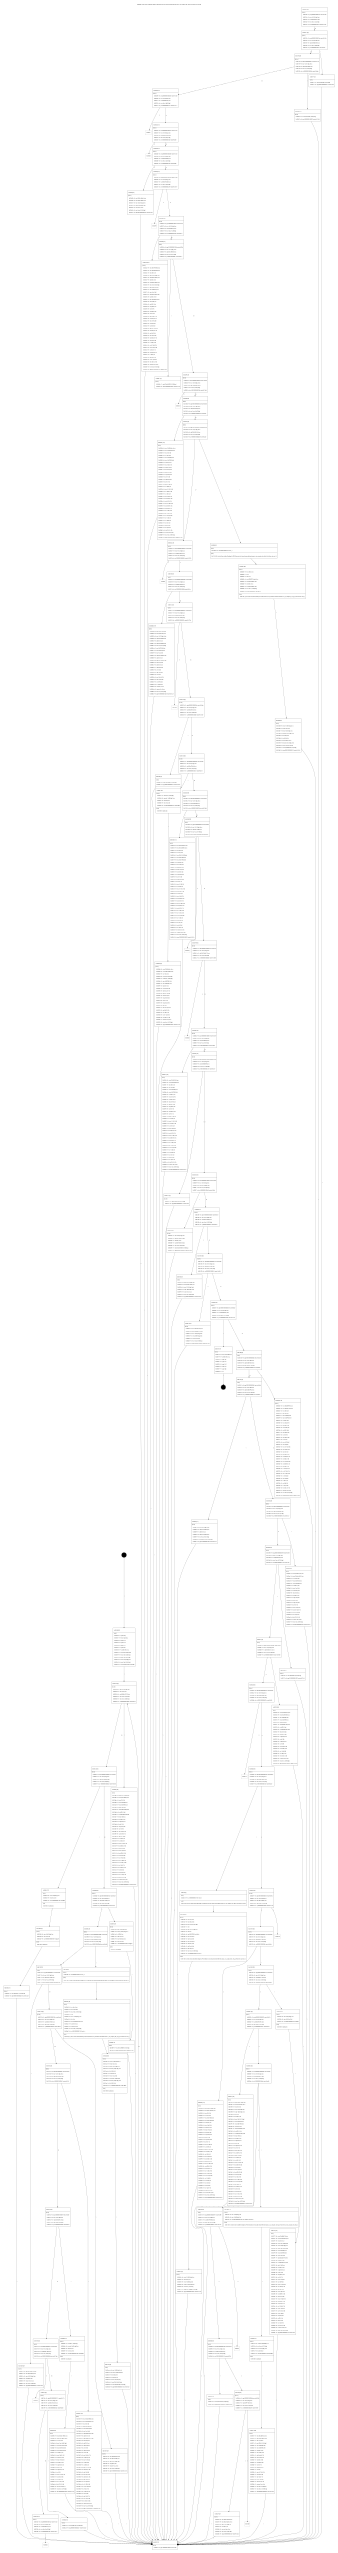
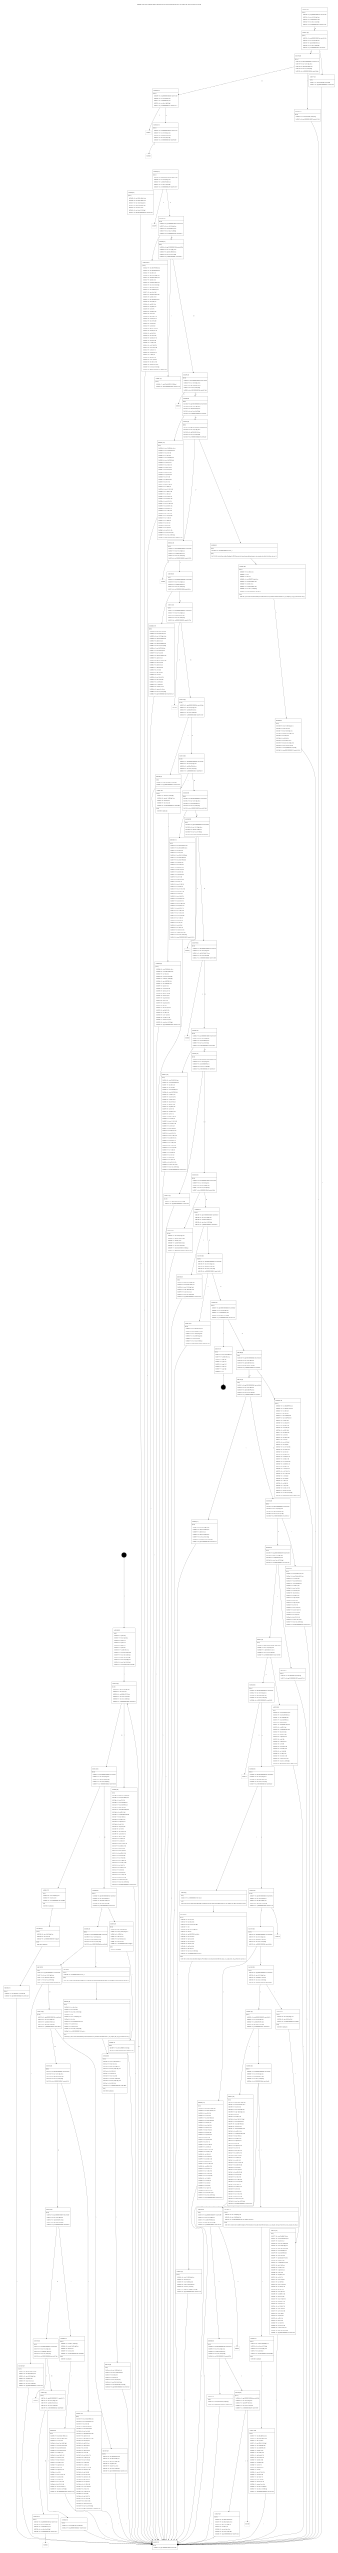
node "0x40323b [25]": removed
